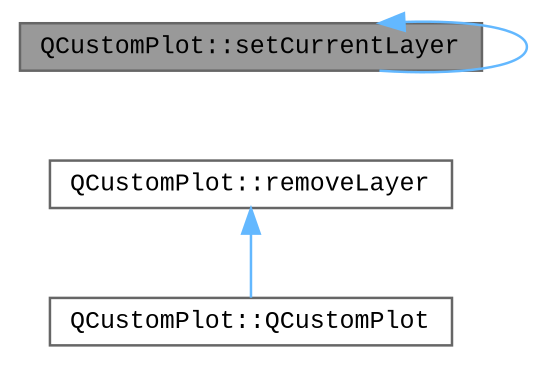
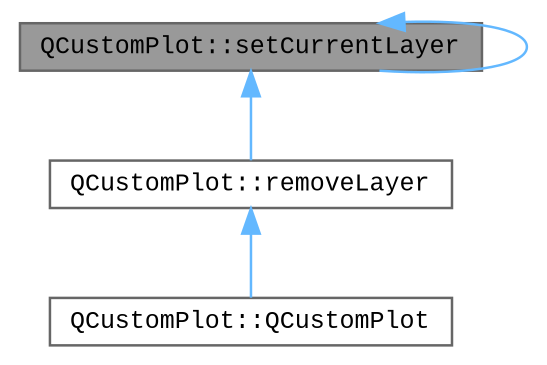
edge "QCustomPlot::removeLayer" -> "QCustomPlot::setCurrentLayer": added
